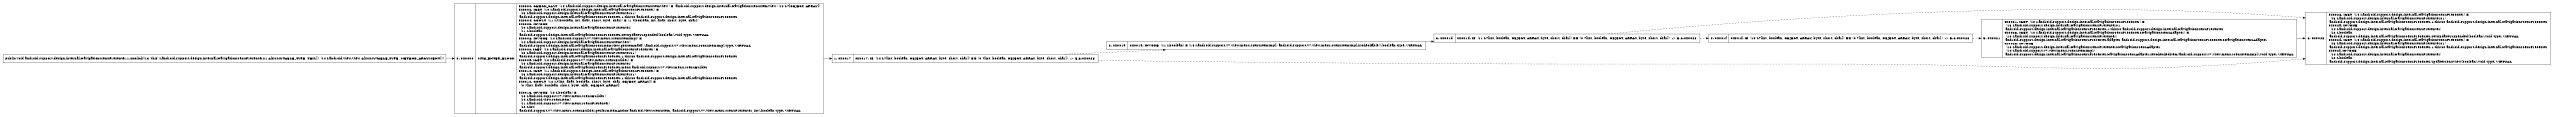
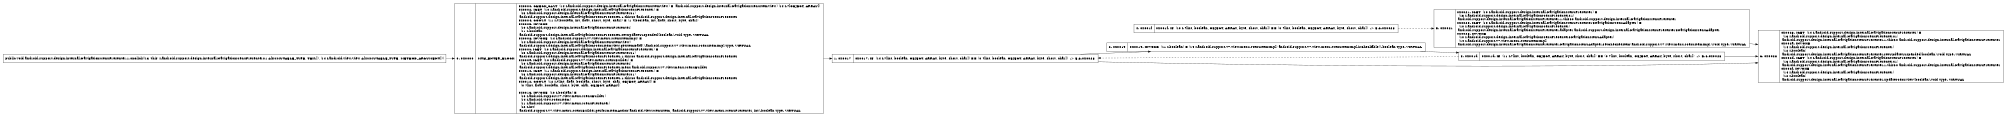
edge "3: 0x001d" -> "6: 0x0028": style dashed -> solid
edge "3: 0x001d" -> "4: 0x001f": now "3: 0x001d" -> "1: 0x0017"
edge "1: 0x0017" -> "2: 0x0019": style dashed -> solid
edge "1: 0x0017" -> "6: 0x0028": style dashed -> solid
